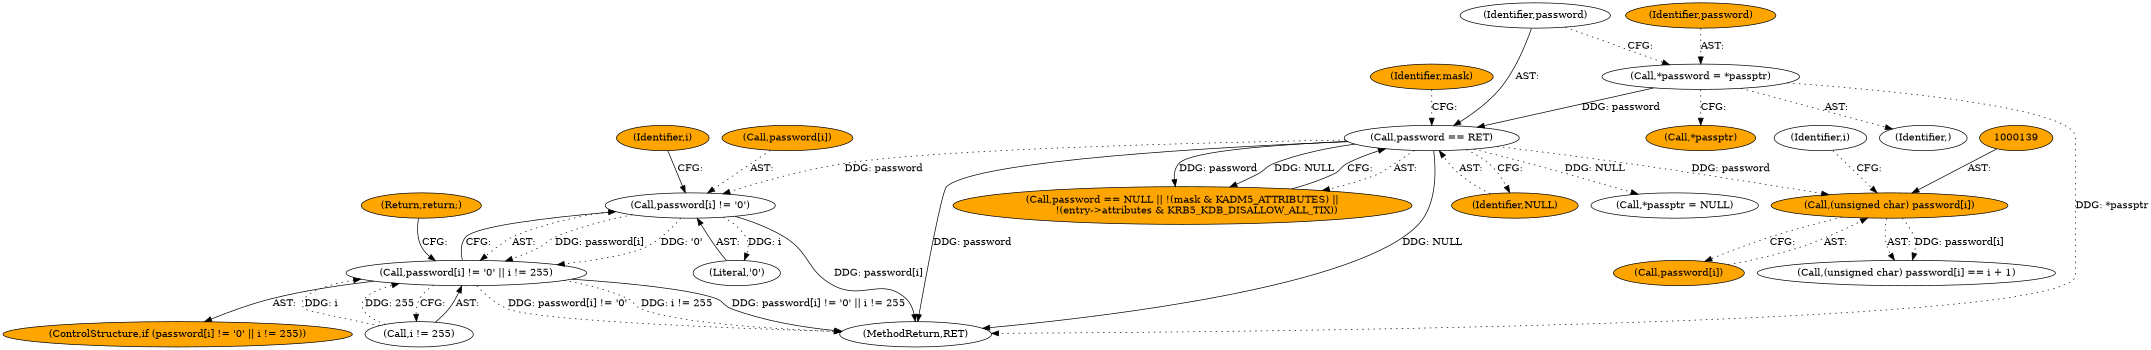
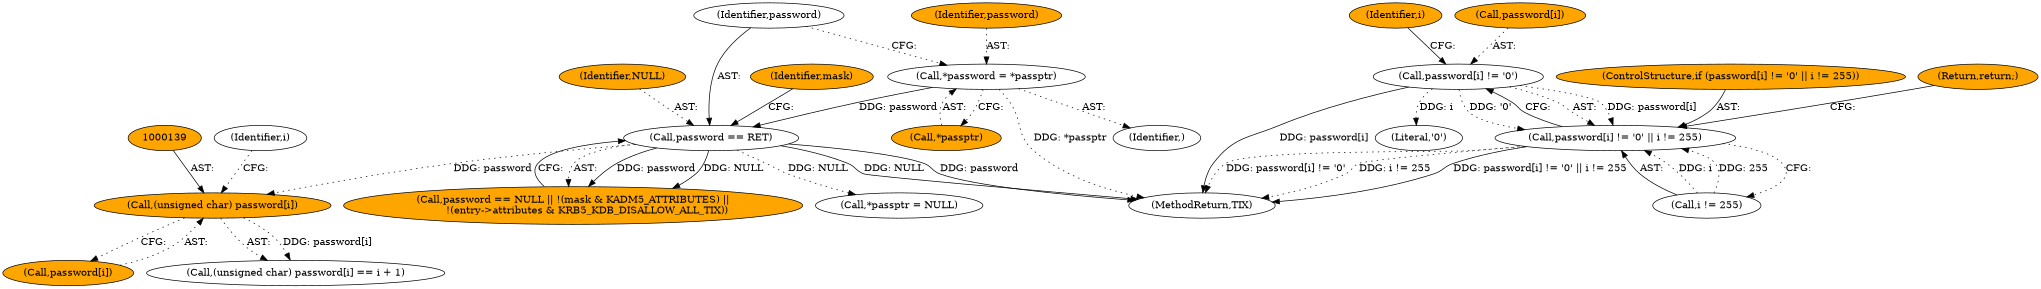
edge "(Identifier,mask)" -> "(Call,password == RET)": style dotted -> solid
edge "(Call,*passptr)" -> "(Call,*password = *passptr)": added, label "AST:"
edge "(Call,password == RET)" -> "(Call,password[i] != '0')": removed, label "DDG: password"
edge "(Call,password == RET)" -> "(Identifier,NULL)": removed, label "CFG:"
edge "(Literal,'0')" -> "(Call,password[i] != '0')": removed, label "AST:"
edge "(Call,password[i] != '0' || i != 255)" -> "(ControlStructure,if (password[i] != '0' || i != 255))": reversed
node "(MethodReturn,RET)": label "(MethodReturn,RET)" -> "(MethodReturn,TIX)"
